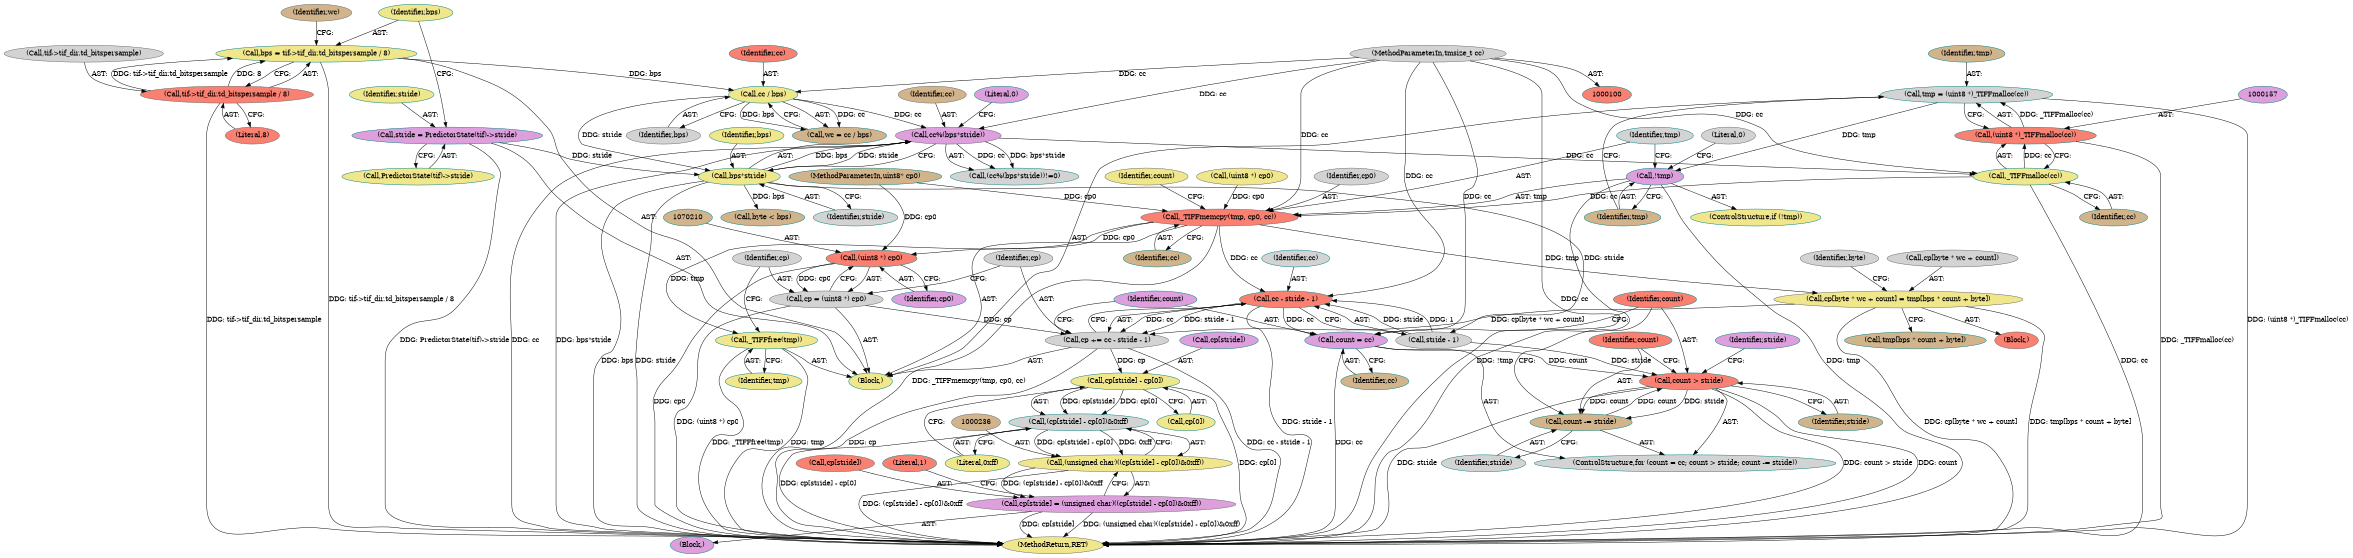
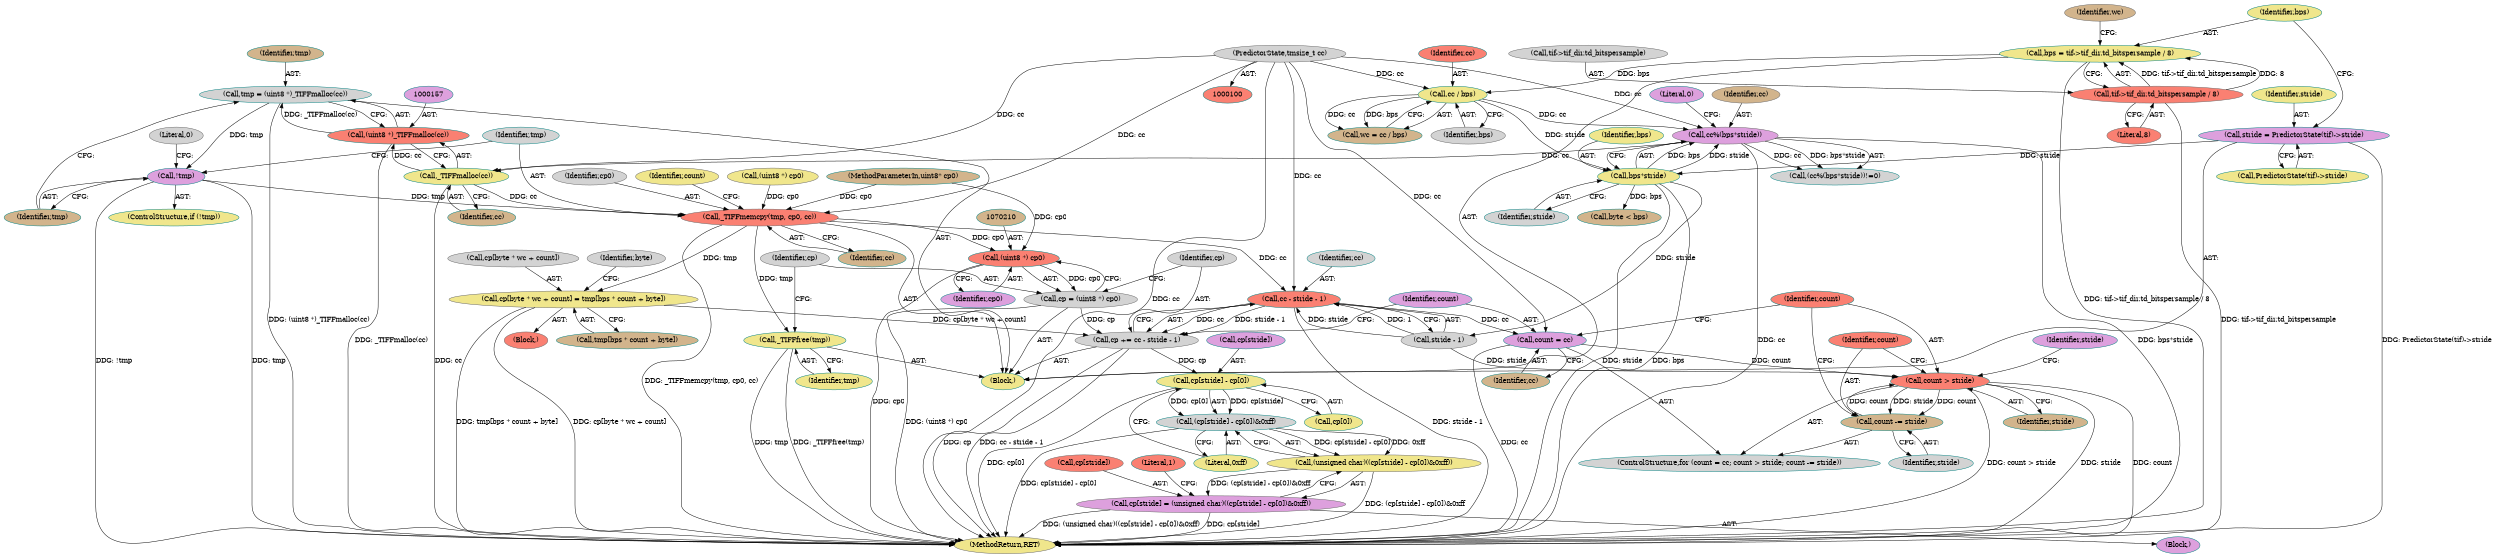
node "(MethodParameterIn,tmsize_t cc)": label "(MethodParameterIn,tmsize_t cc)" -> "(PredictorState,tmsize_t cc)"
edge "(Call,!tmp)" -> "(Call,_TIFFmemcpy(tmp, cp0, cc))": label "AST: tmp" -> "DDG: tmp"
edge "(Call,tmp[bps * count + byte])" -> "(Call,cp[byte * wc + count] = tmp[bps * count + byte])": added, label "AST:"
node "1000236": removed
